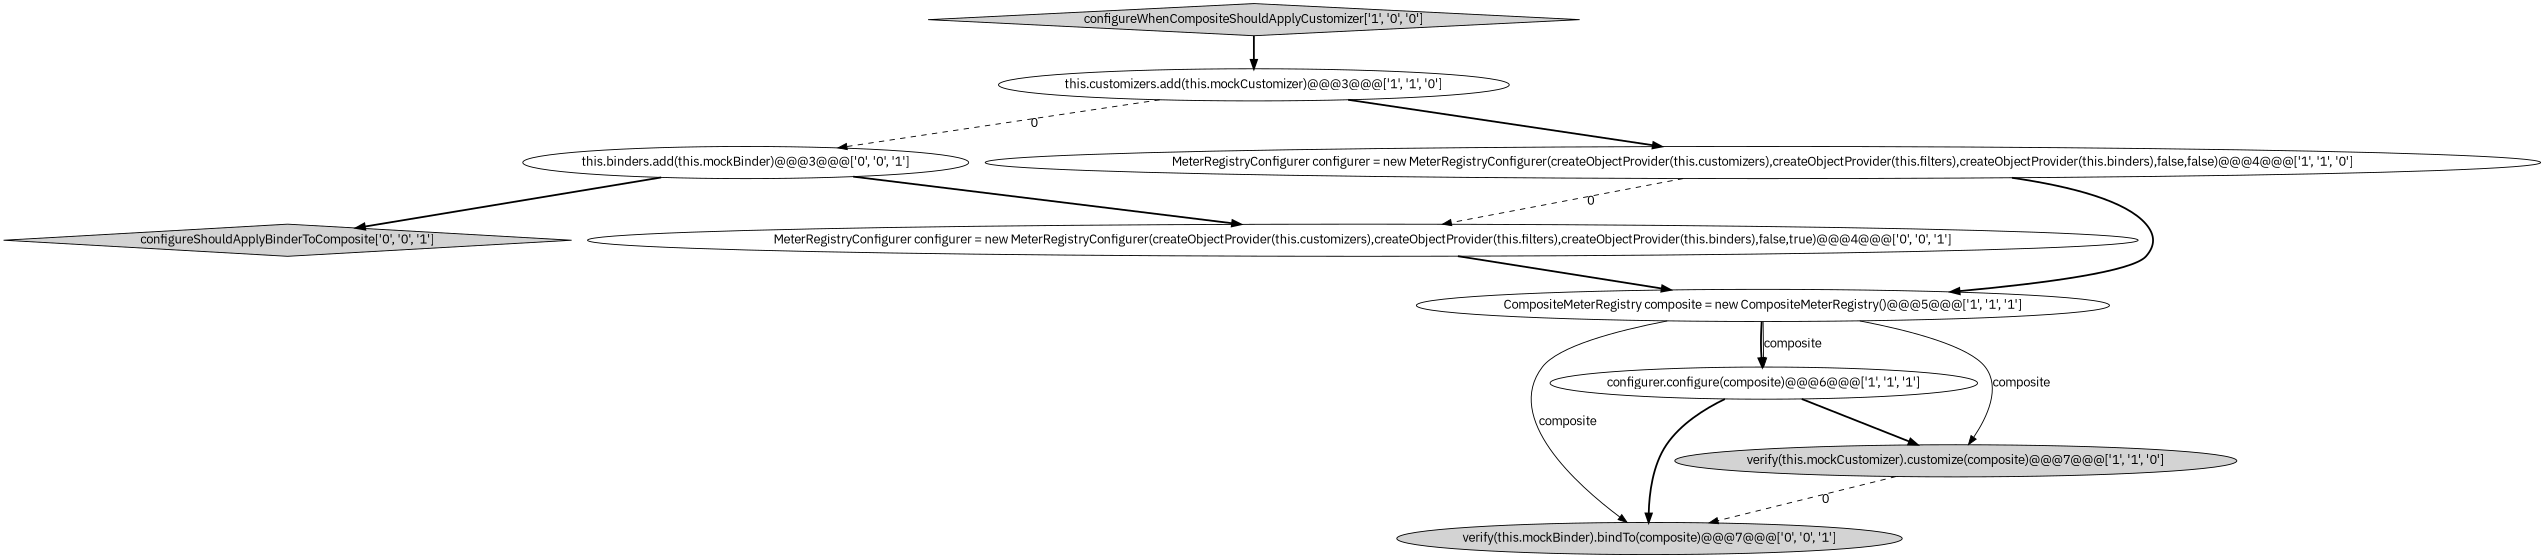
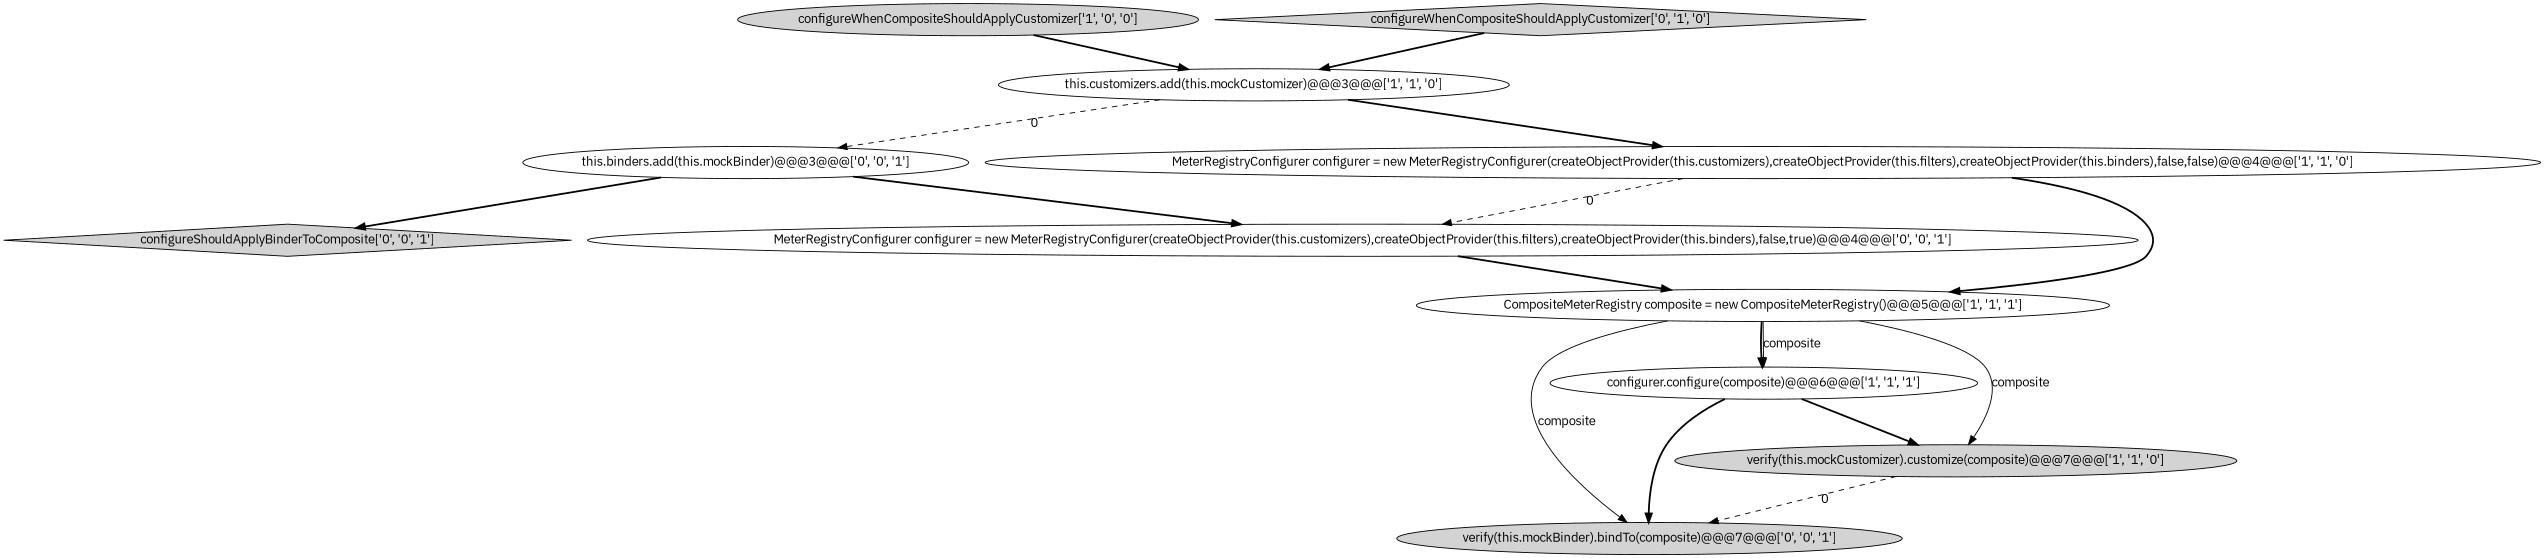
node "configureWhenCompositeShouldApplyCustomizer['1', '0', '0']": shape diamond -> ellipse
node "configureWhenCompositeShouldApplyCustomizer['0', '1', '0']": added
